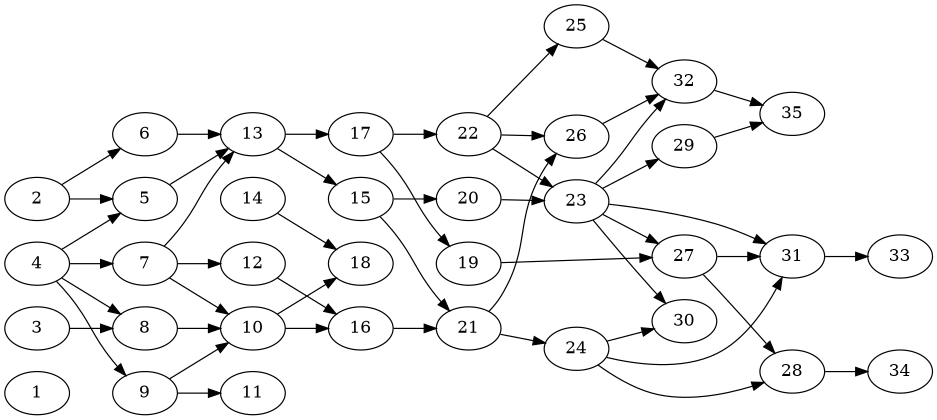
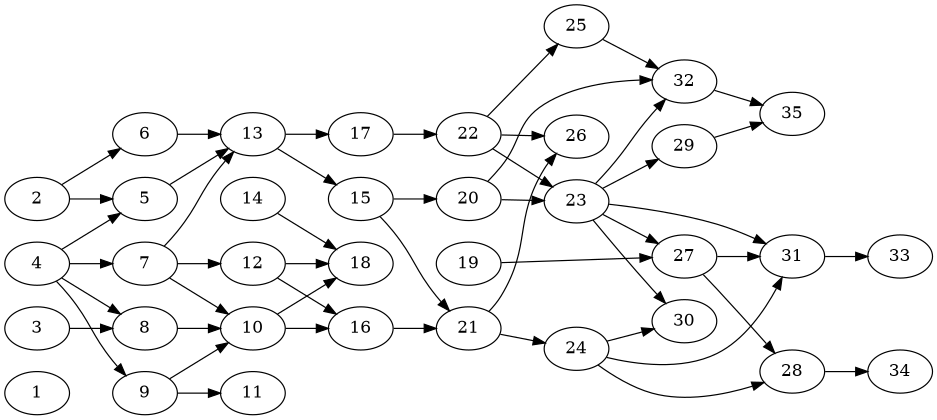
edge "26" -> "32": now "20" -> "32"
edge "17" -> "19": removed
edge "12" -> "18": added
